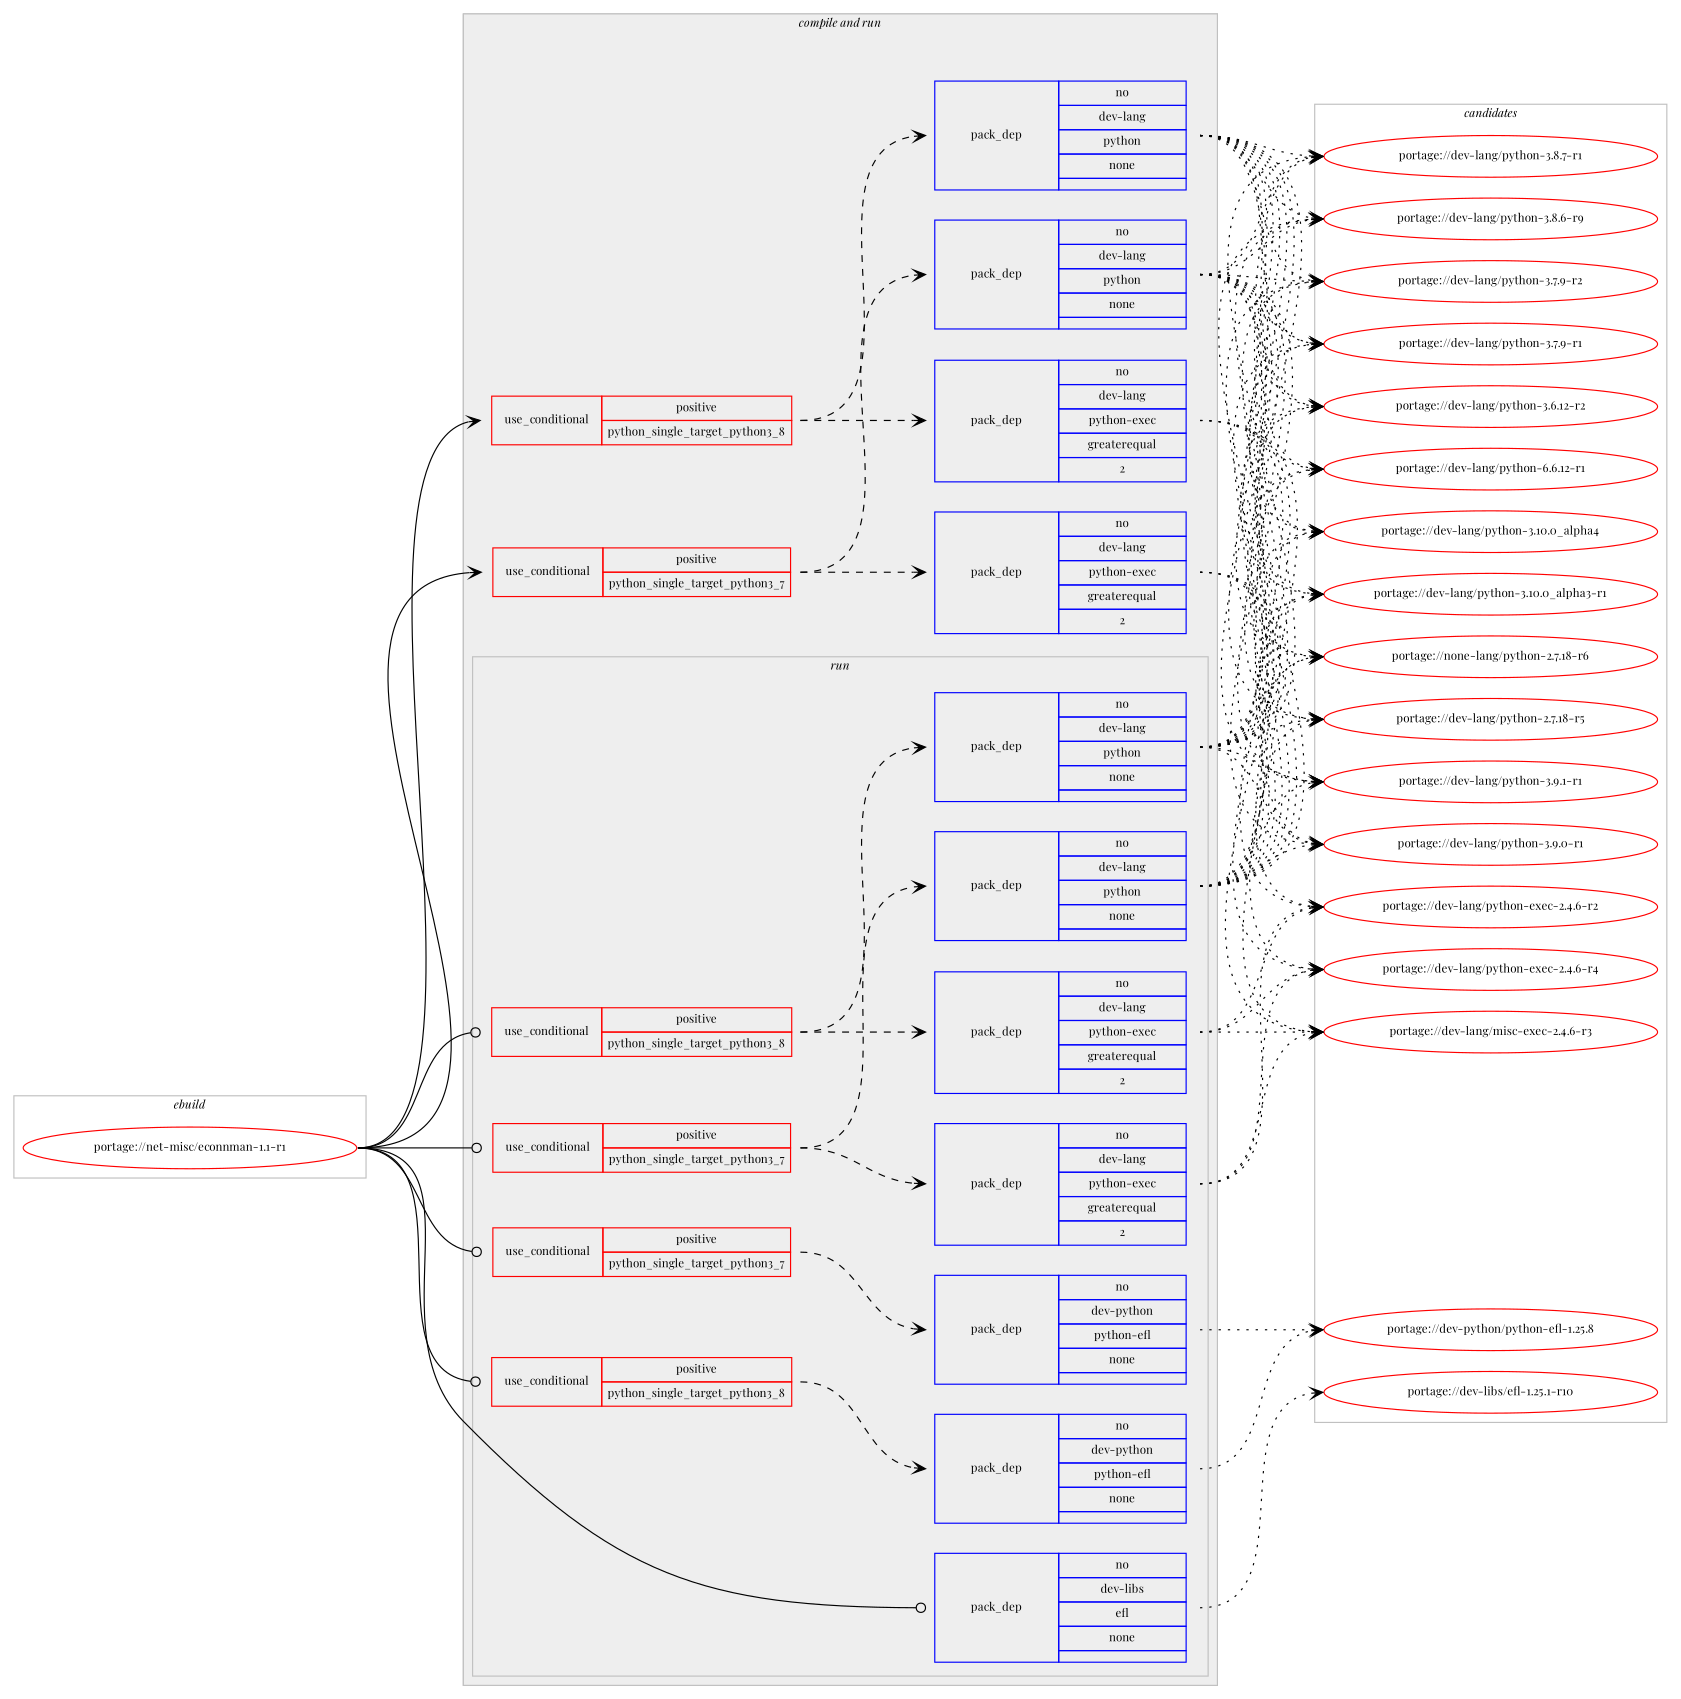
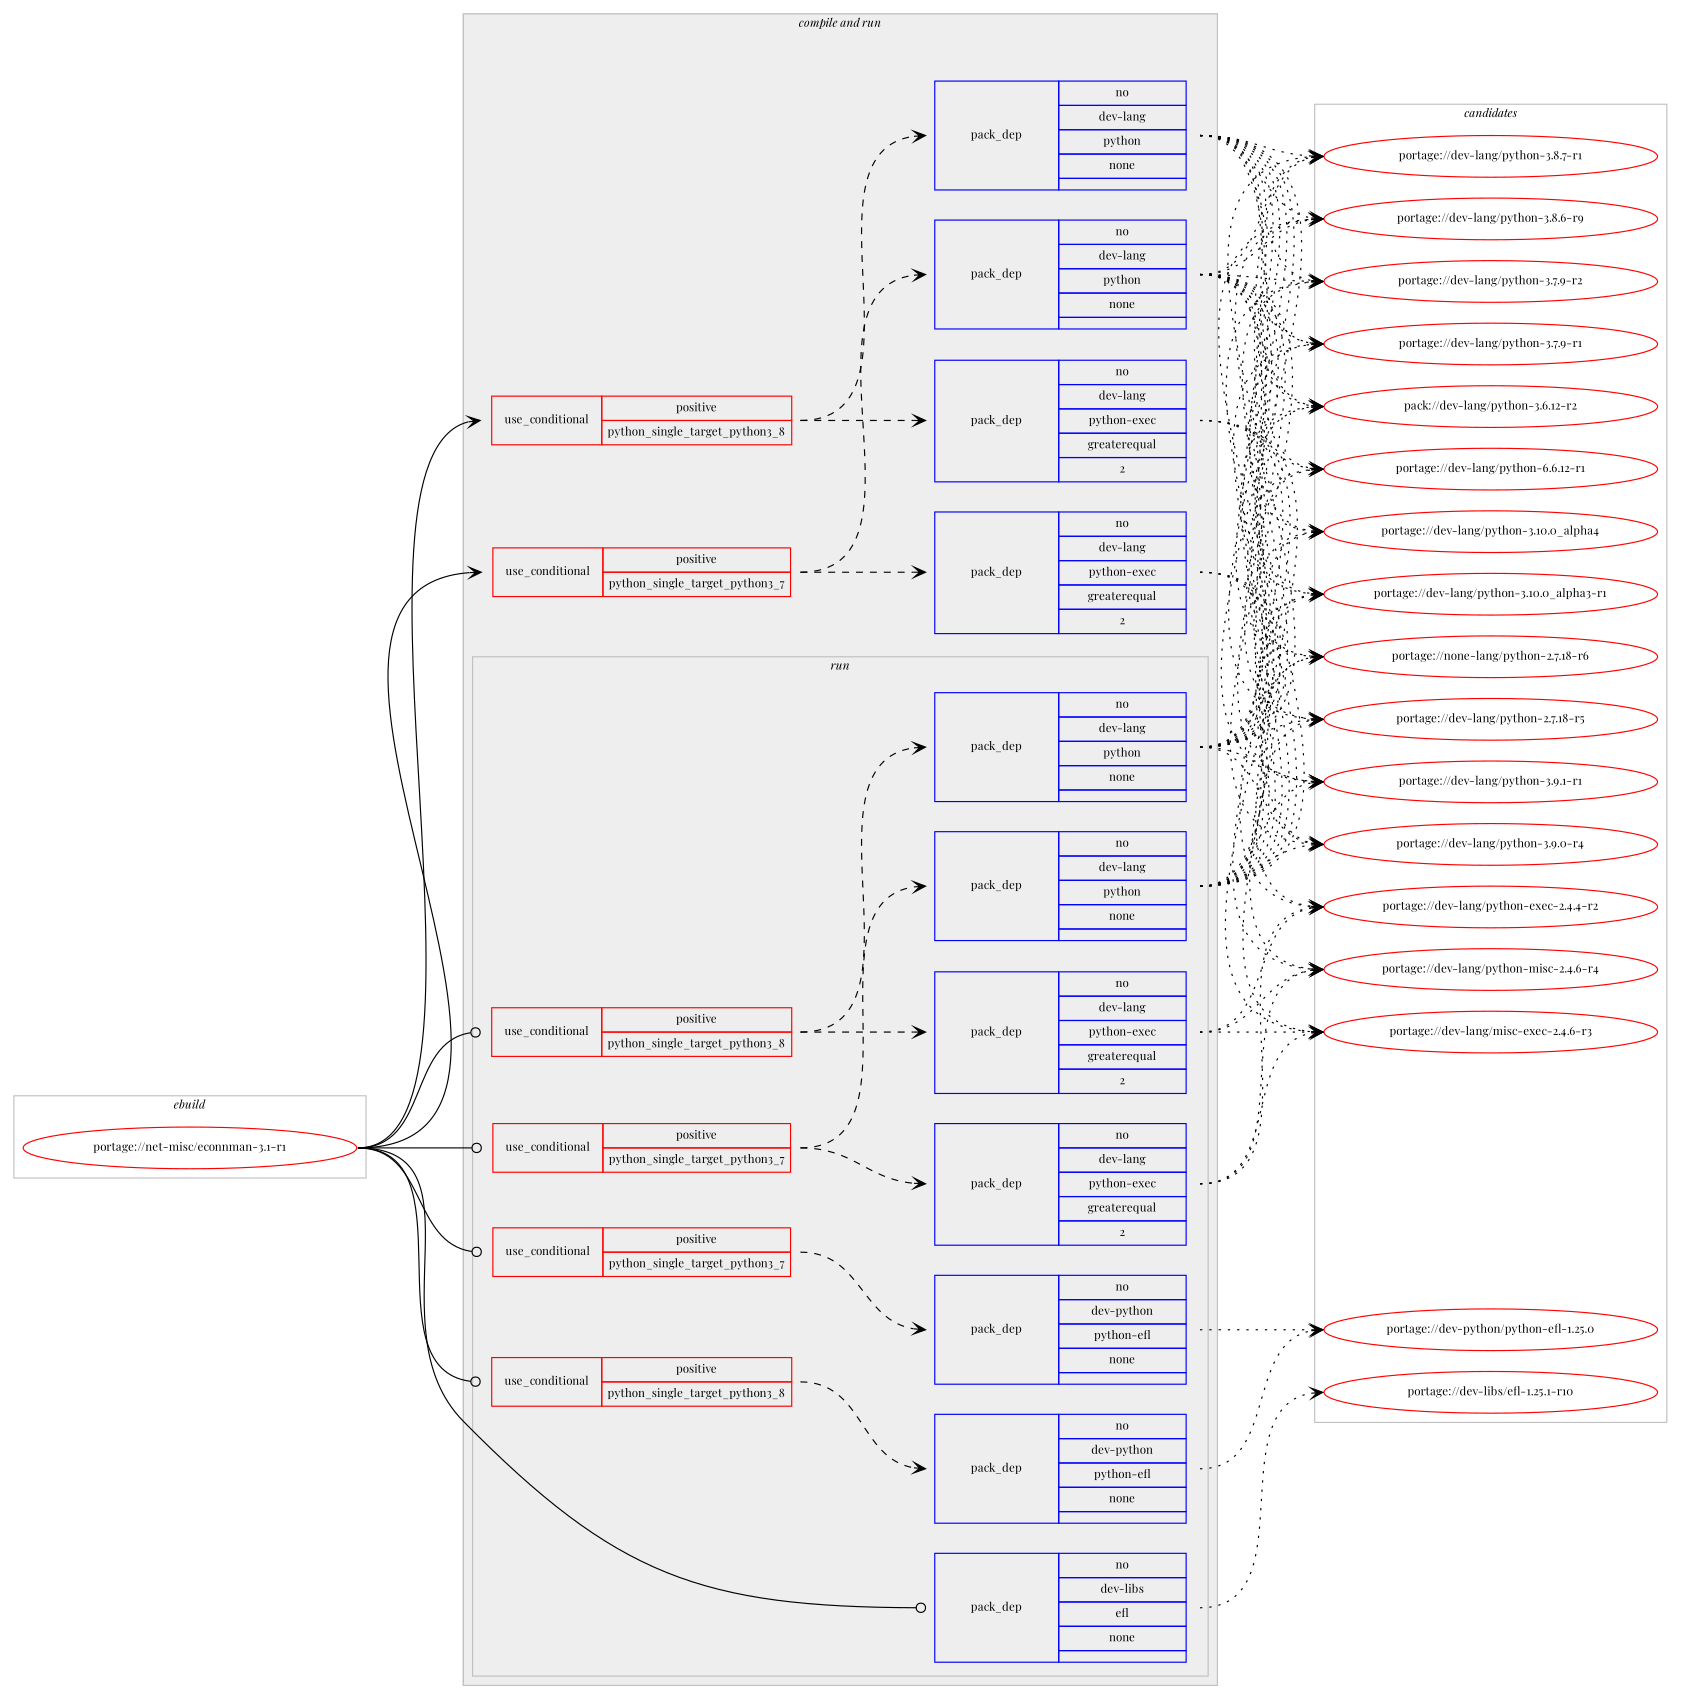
node "portage://dev-lang/python-3.6.12-r2": label "portage://dev-lang/python-3.6.12-r2" -> "pack://dev-lang/python-3.6.12-r2"
node "portage://dev-lang/python-3.9.0-r1": label "portage://dev-lang/python-3.9.0-r1" -> "portage://dev-lang/python-3.9.0-r4"
node "portage://dev-lang/python-exec-2.4.6-r2": label "portage://dev-lang/python-exec-2.4.6-r2" -> "portage://dev-lang/python-exec-2.4.4-r2"
node "portage://dev-lang/python-exec-2.4.6-r4": label "portage://dev-lang/python-exec-2.4.6-r4" -> "portage://dev-lang/python-misc-2.4.6-r4"
node "portage://net-misc/econnman-1.1-r1": label "portage://net-misc/econnman-1.1-r1" -> "portage://net-misc/econnman-3.1-r1"
node "portage://dev-python/python-efl-1.25.8": label "portage://dev-python/python-efl-1.25.8" -> "portage://dev-python/python-efl-1.25.0"
